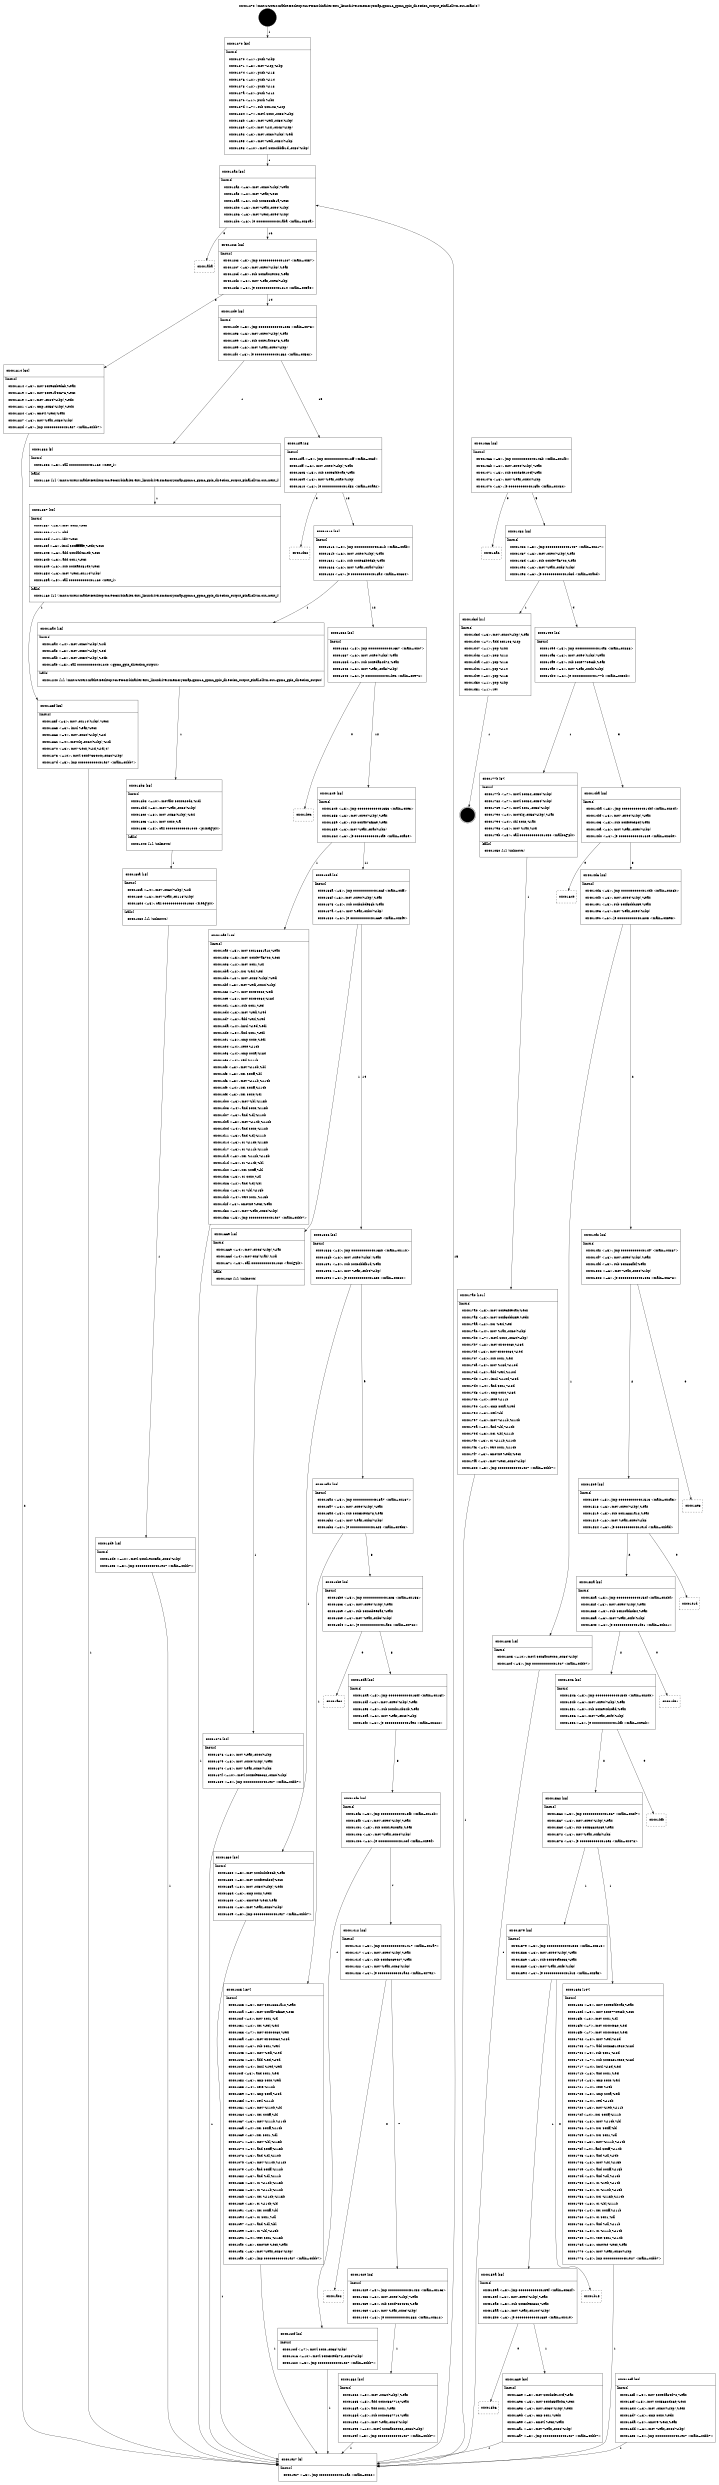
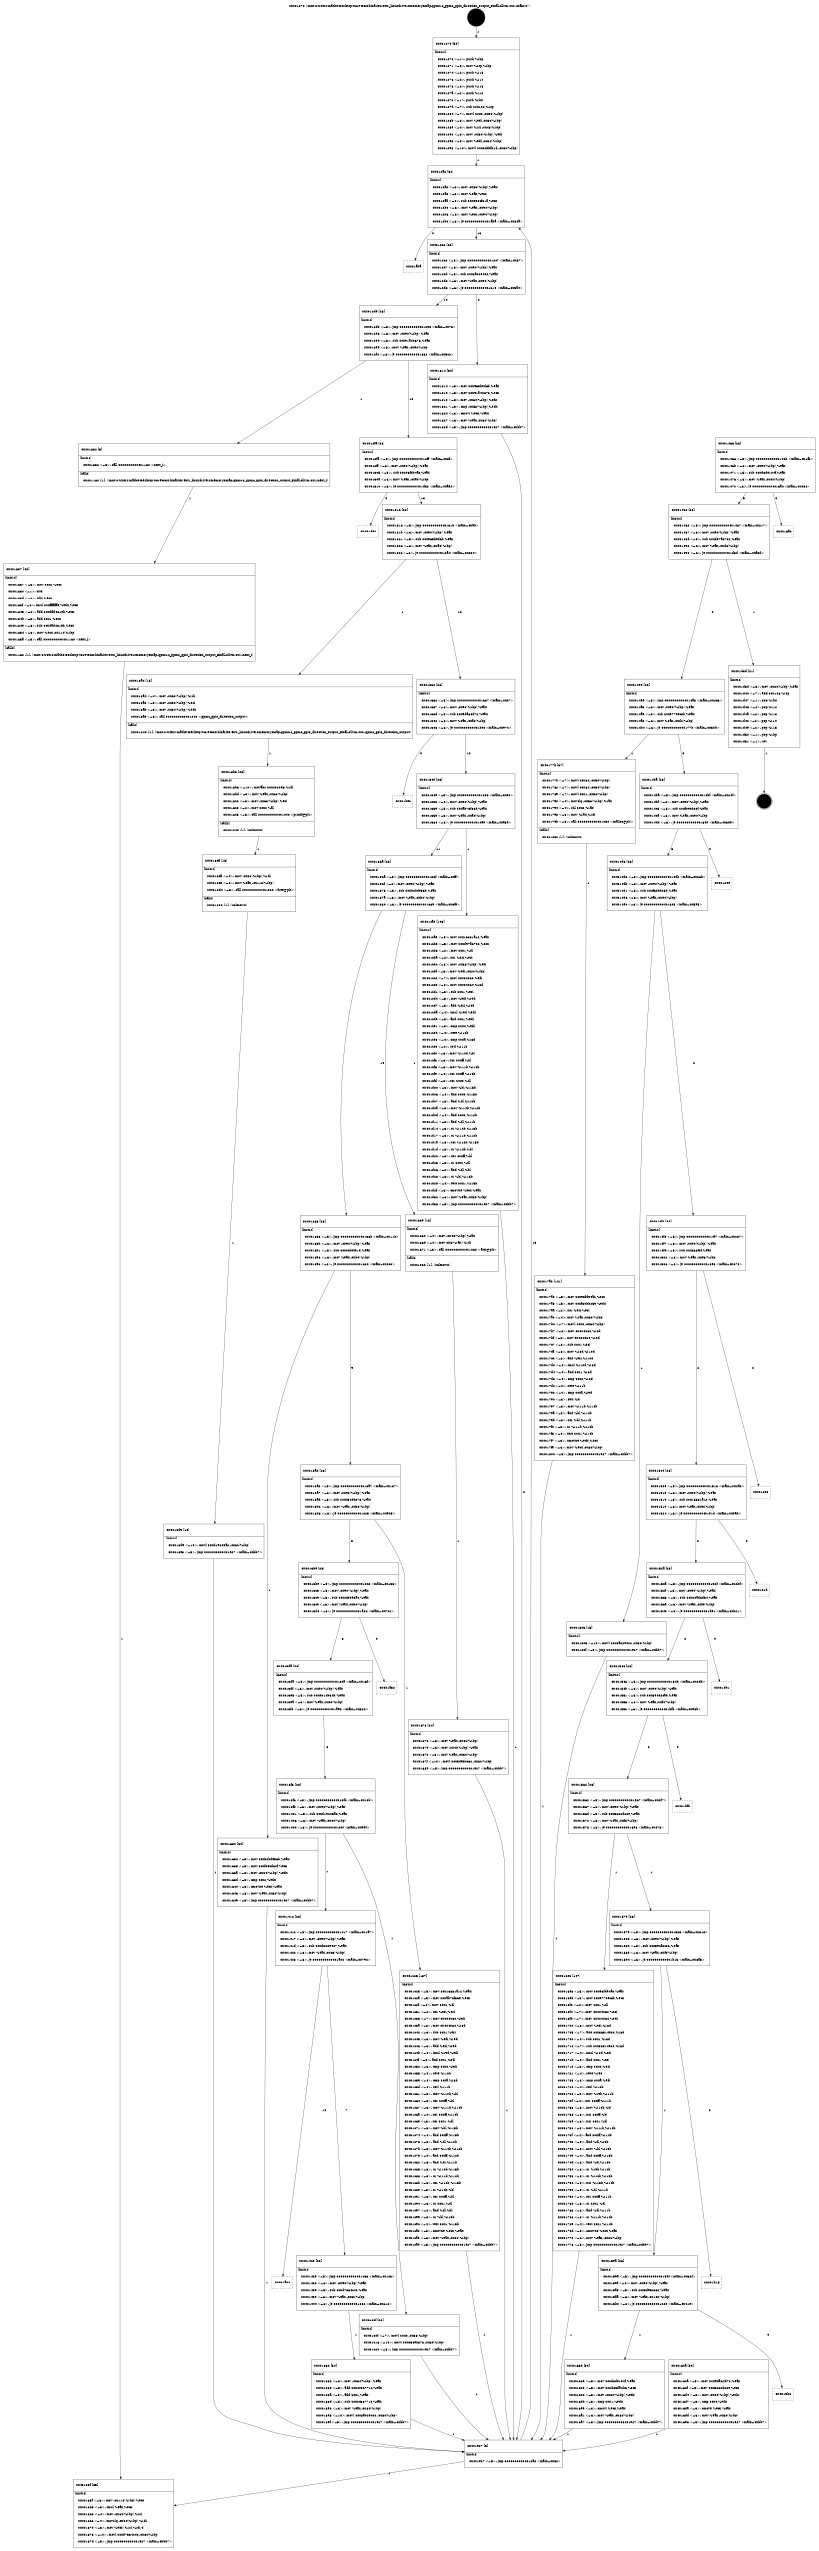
edge "0x40185f [35]" -> "0x401e27 [5]": reversed
edge "0x401412 [28]" -> "0x401a02": label " 0" -> " 14"
